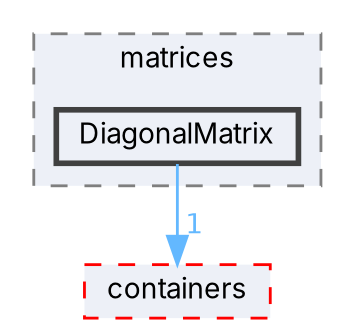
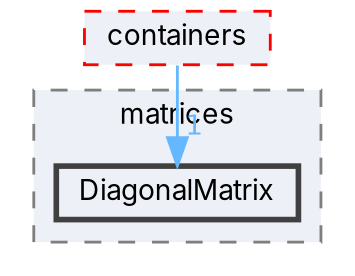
edge "DiagonalMatrix" -> "containers": reversed
